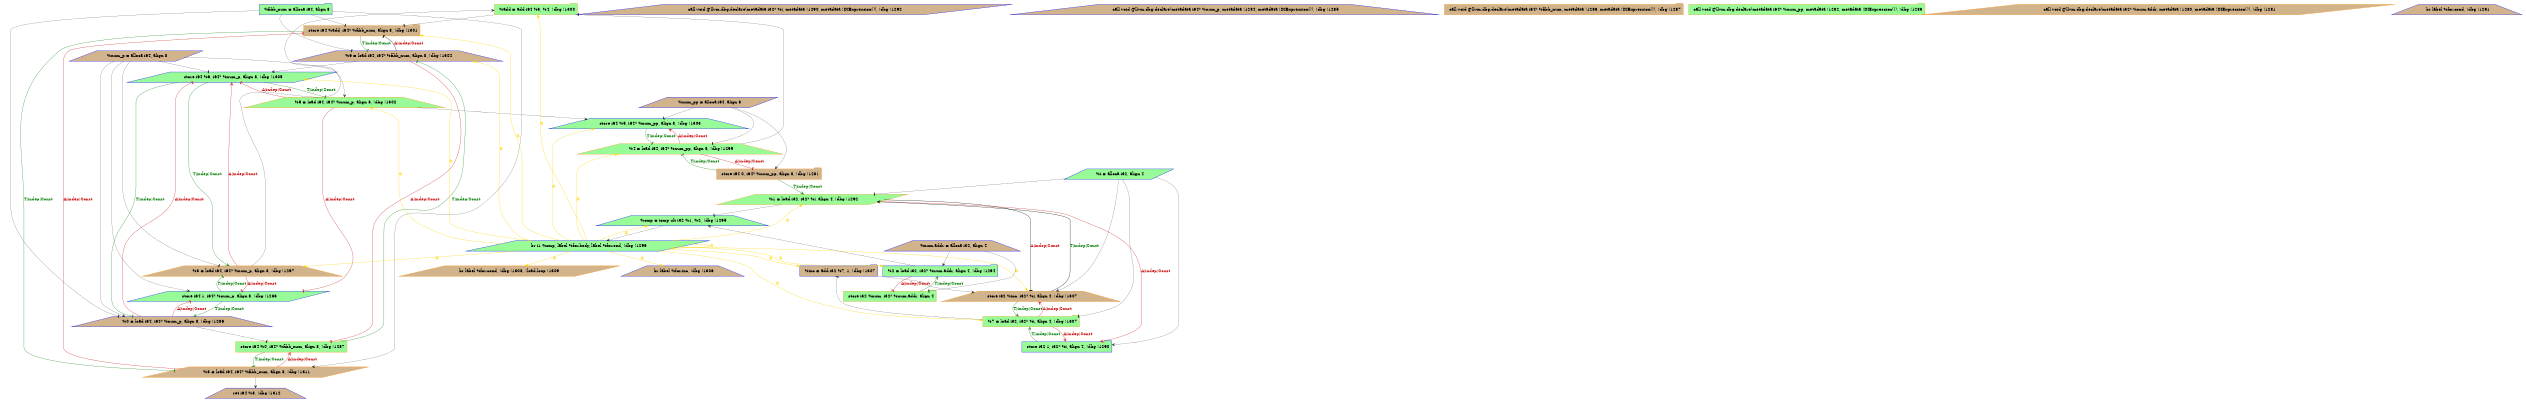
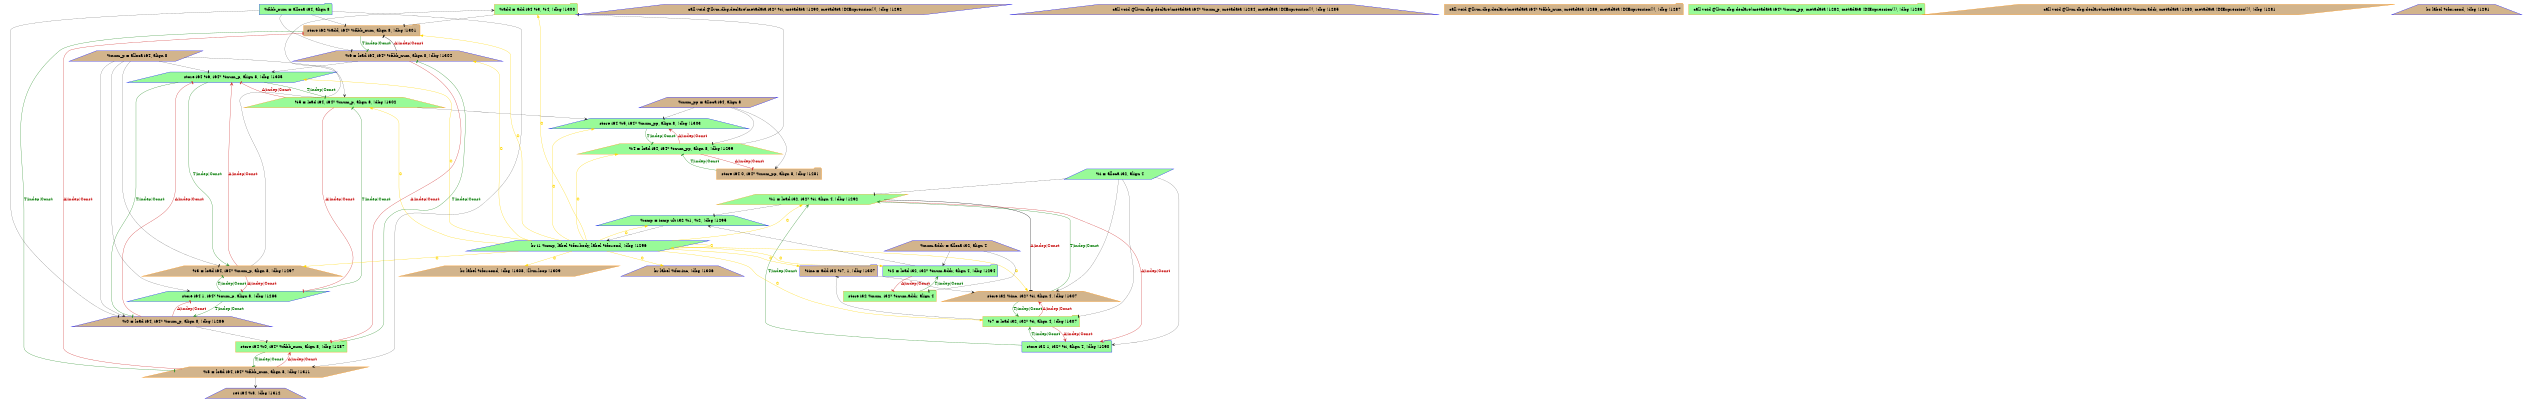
node "store i64 %add, i64* %fibb_num, align 8, !dbg !1301": label "store i64 %add, i64* %fibb_num, align 8, !dbg !1301" -> "store i62 %add, i64* %fibb_num, align 8, !dbg !1301"
edge "store i64 0, i64* %num_pp, align 8, !dbg !1281" -> "%1 = load i32, i32* %i, align 4, !dbg !1292": now "store i32 1, i32* %i, align 4, !dbg !1290" -> "%1 = load i32, i32* %i, align 4, !dbg !1292"
edge "store i32 %inc, i32* %i, align 4, !dbg !1307" -> "%1 = load i32, i32* %i, align 4, !dbg !1292": color black -> forestgreen
edge "store i64 1, i64* %num_p, align 8, !dbg !1283" -> "%5 = load i64, i64* %num_p, align 8, !dbg !1302": added, label "T|indep|Const"
node "br label %for.cond, !dbg !1308, !load.loop !1309": label "br label %for.cond, !dbg !1308, !load.loop !1309" -> "br label %for.cond, !dbg !1308, !llvm.loop !1309"
